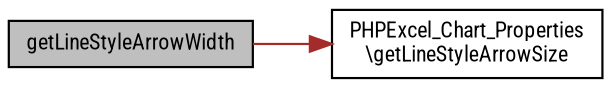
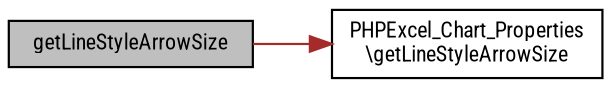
node "getLineStyleArrowWidth": label "getLineStyleArrowWidth" -> "getLineStyleArrowSize"
